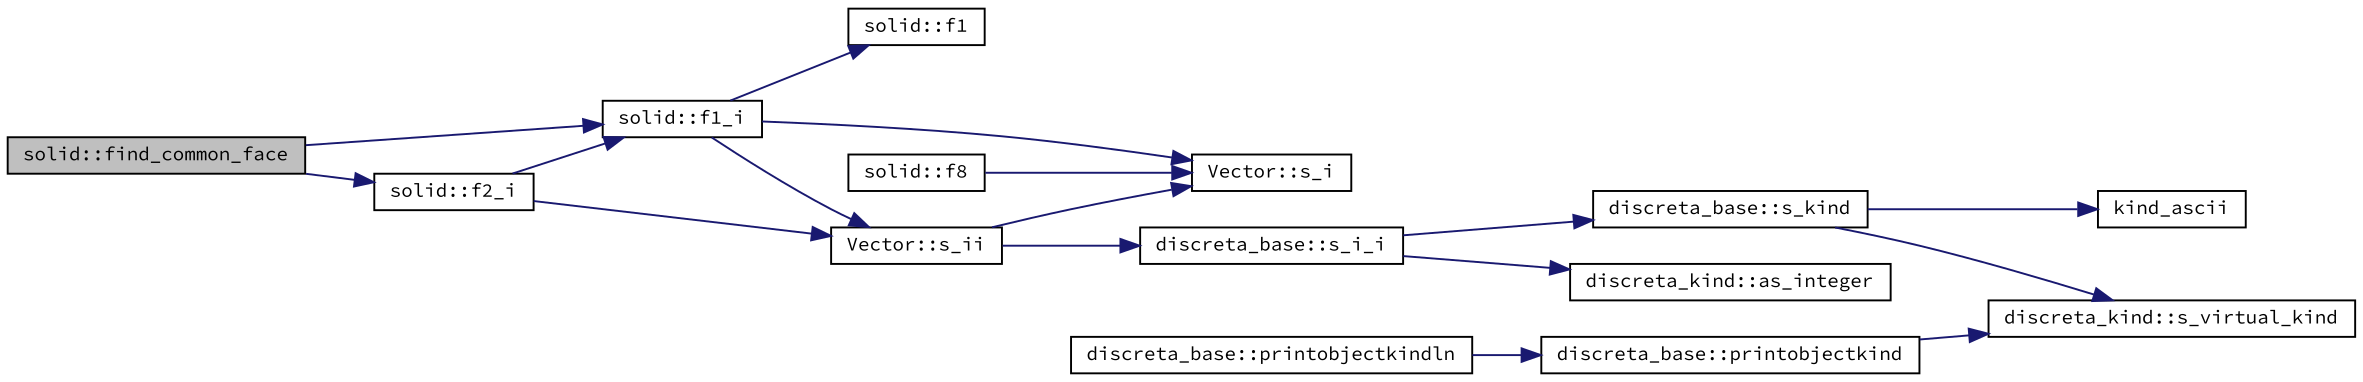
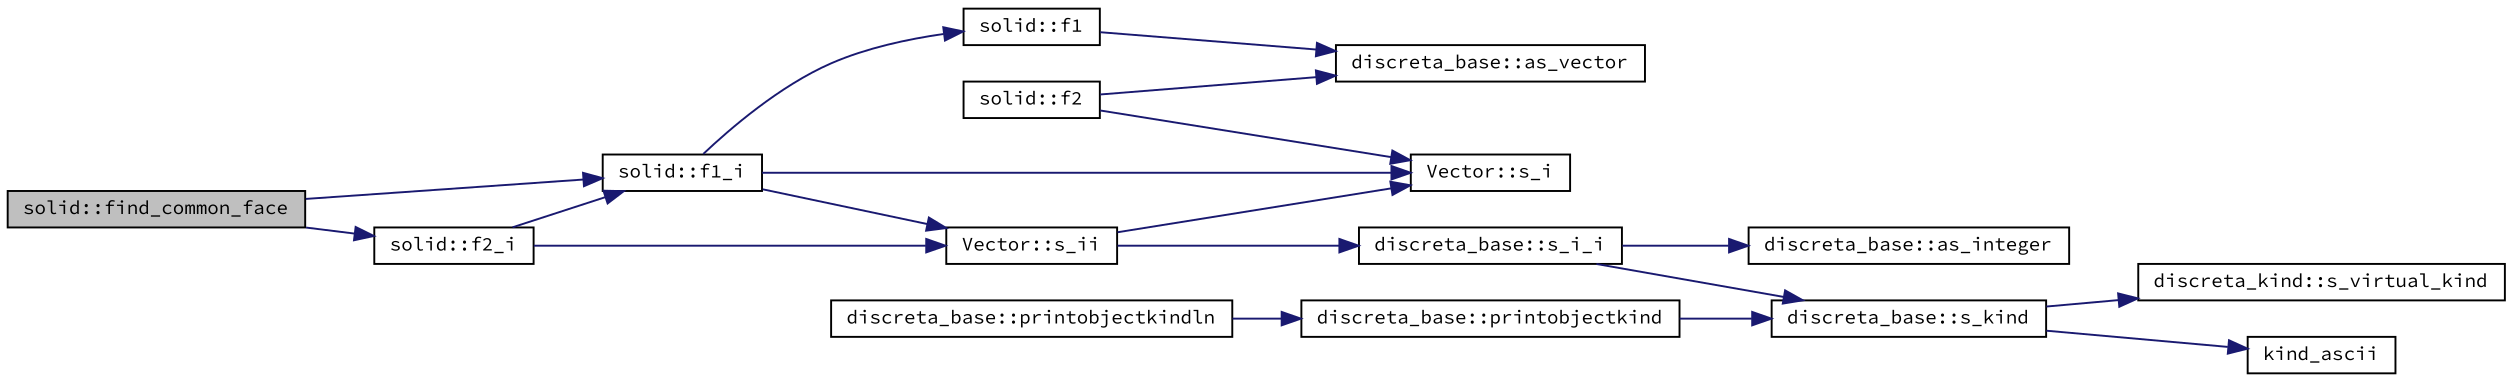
node "discreta_base::as_vector": added
node "solid::f8": label "solid::f8" -> "solid::f2"
node "discreta_kind::as_integer": label "discreta_kind::as_integer" -> "discreta_base::as_integer"
edge "discreta_base::printobjectkind" -> "discreta_kind::s_virtual_kind": now "discreta_base::printobjectkind" -> "discreta_base::s_kind"
